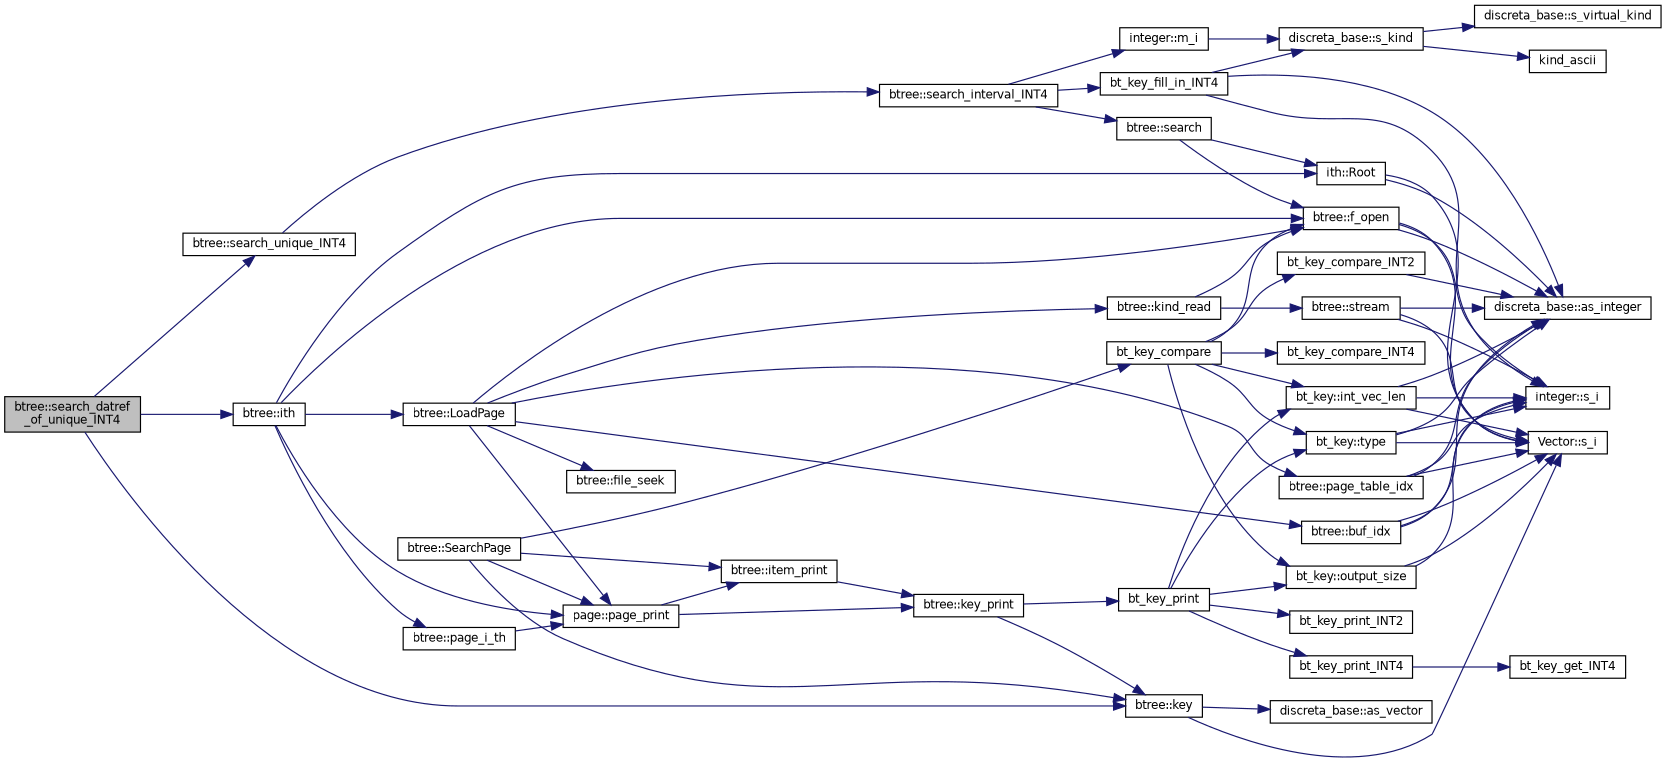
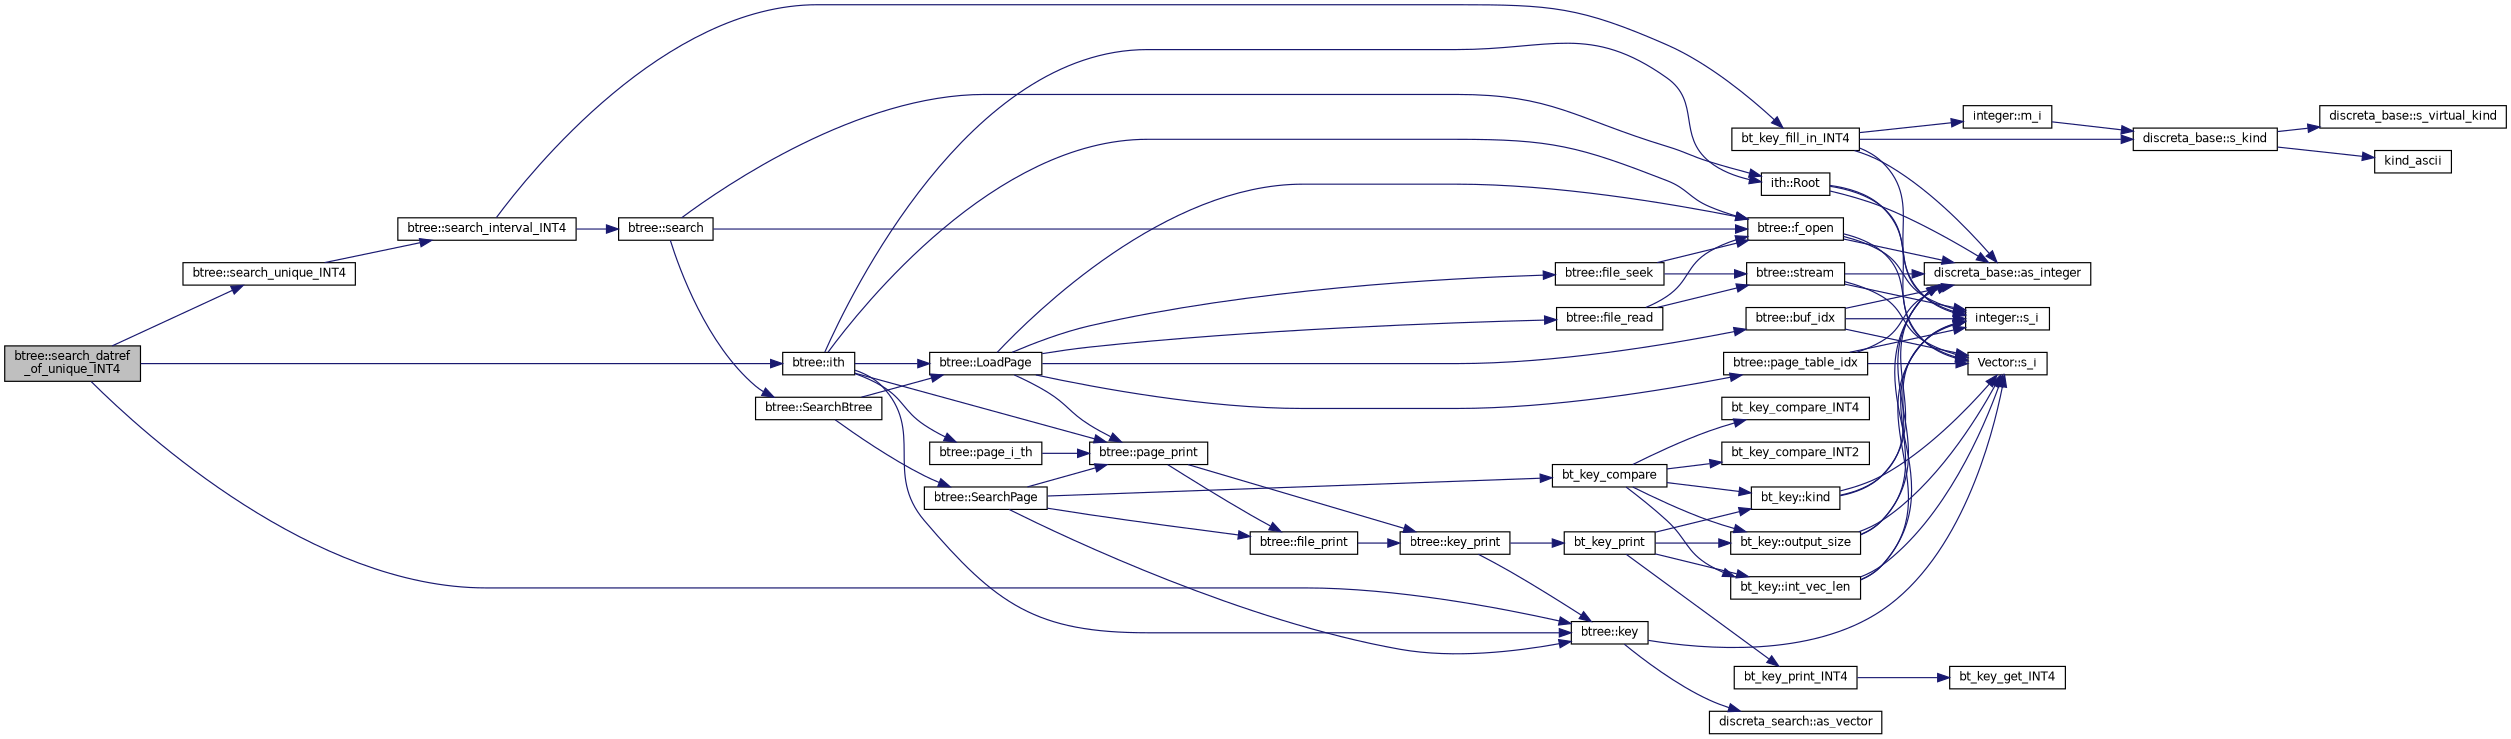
edge "btree::search_interval_INT4" -> "integer::m_i": now "bt_key_fill_in_INT4" -> "integer::m_i"
edge "ith::Root" -> "integer::s_i": added
edge "btree::file_seek" -> "btree::stream": added
edge "bt_key_compare" -> "btree::f_open": now "btree::file_seek" -> "btree::f_open"
edge "bt_key_compare_INT2" -> "discreta_base::as_integer": now "bt_key::output_size" -> "discreta_base::as_integer"
node "btree::kind_read": label "btree::kind_read" -> "btree::file_read"
node "btree::SearchBtree": added
node "bt_key::type": label "bt_key::type" -> "bt_key::kind"
node "btree::item_print": label "btree::item_print" -> "btree::file_print"
node "page::page_print": label "page::page_print" -> "btree::page_print"
node "bt_key_print_INT2": removed
edge "btree::ith" -> "btree::key": added
node "discreta_base::as_vector": label "discreta_base::as_vector" -> "discreta_search::as_vector"
